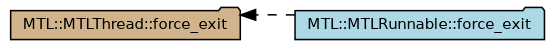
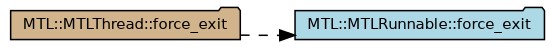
edge "MTL::MTLRunnable::force_exit" -> "MTL::MTLThread::force_exit": reversed
